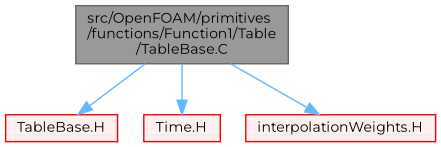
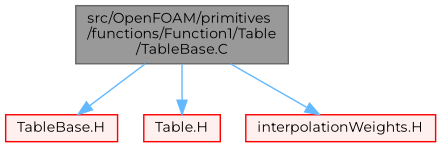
node "Time.H": label "Time.H" -> "Table.H"
